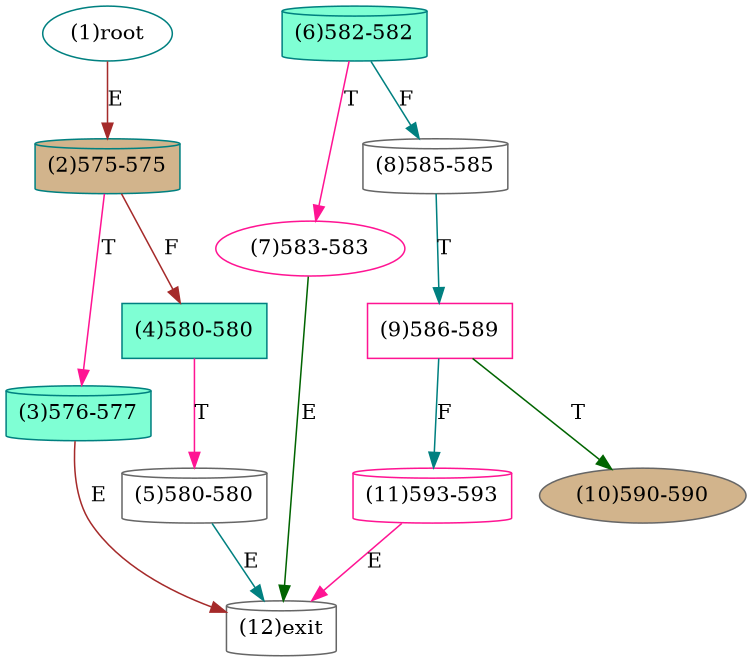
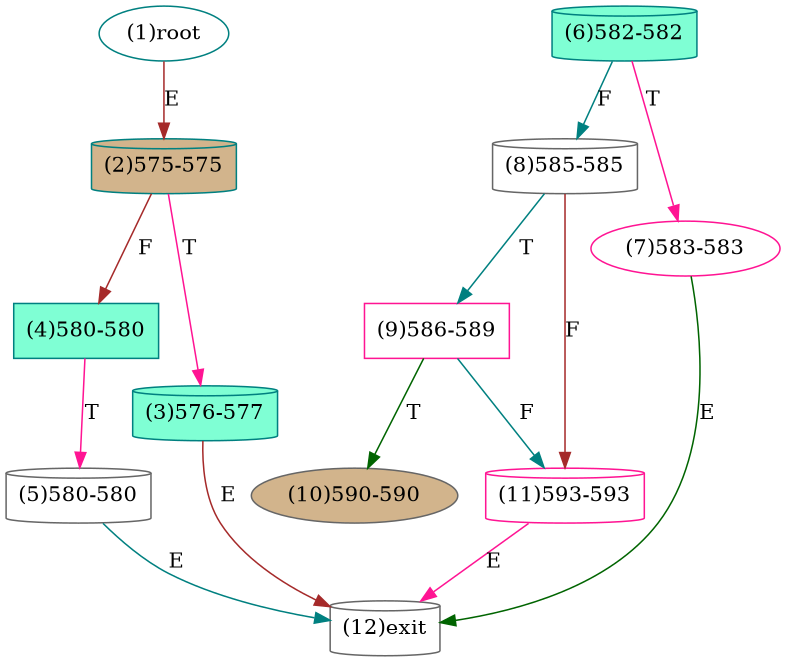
edge "(8)585-585" -> "(11)593-593": added, label "F"
